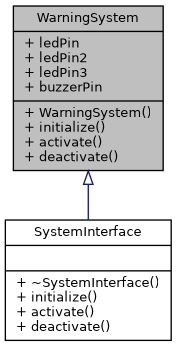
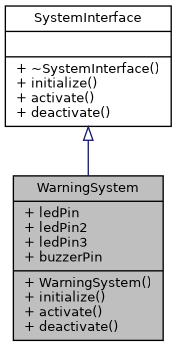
edge "SystemInterface" -> "WarningSystem": reversed
